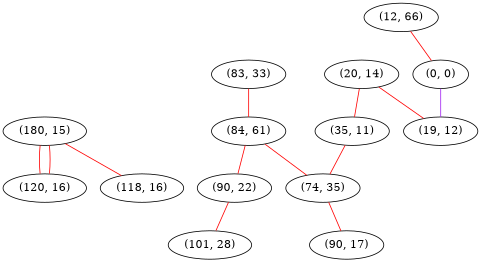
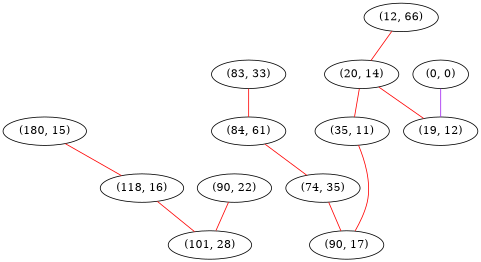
edge "(12, 66)" -- "(0, 0)": now "(12, 66)" -- "(20, 14)"
edge "(84, 61)" -- "(90, 22)": removed
edge "(35, 11)" -- "(74, 35)": now "(35, 11)" -- "(90, 17)"
node "(120, 16)": removed
edge "(118, 16)" -- "(101, 28)": added
